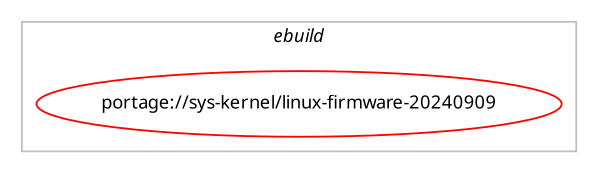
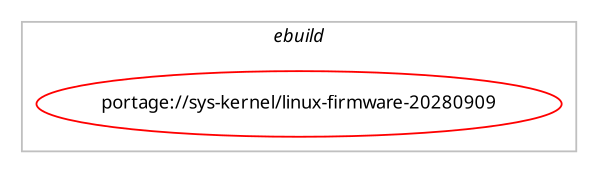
node "portage://sys-kernel/linux-firmware-20240909": label "portage://sys-kernel/linux-firmware-20240909" -> "portage://sys-kernel/linux-firmware-20280909"
